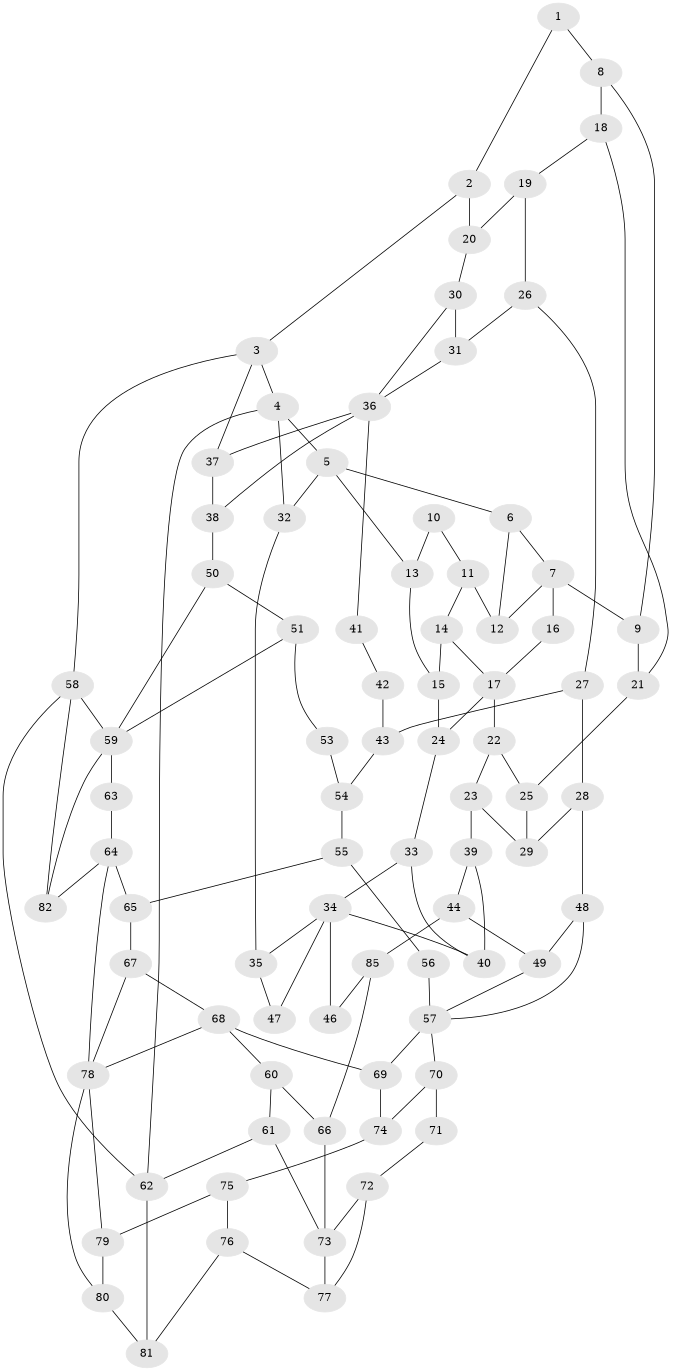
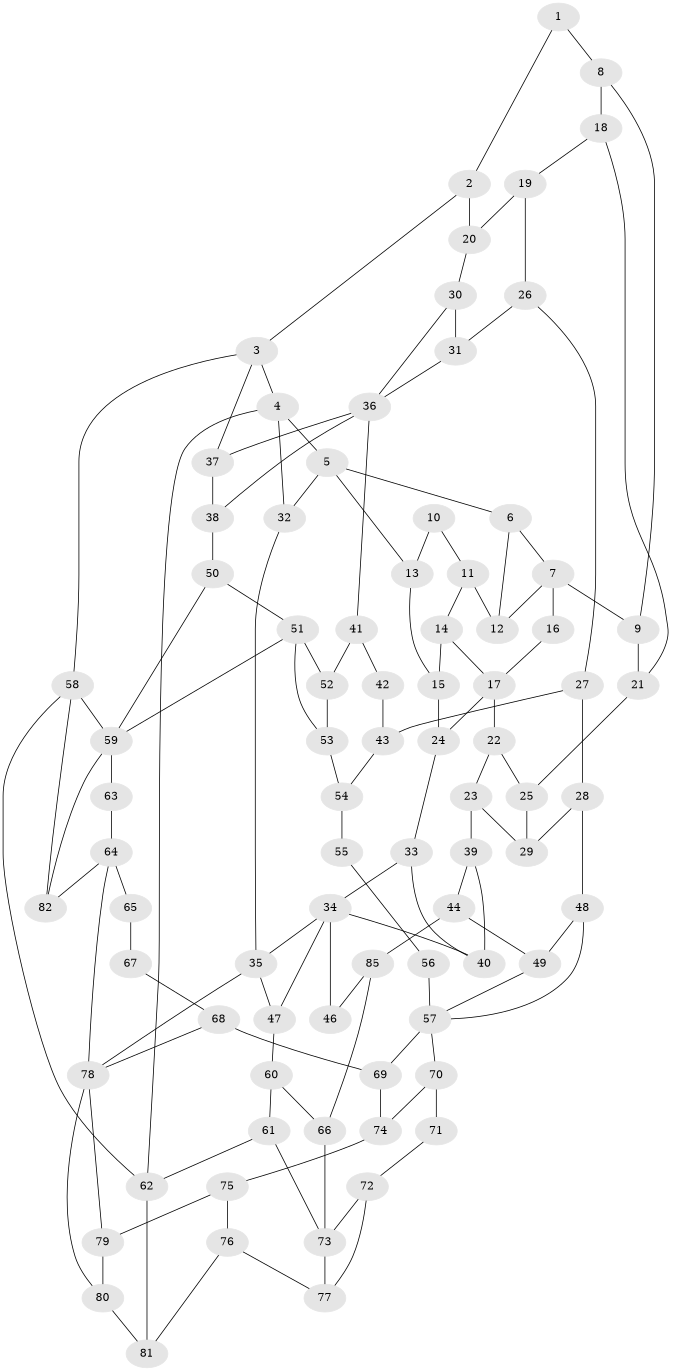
node "52": added
edge "55" -- "65": removed
edge "67" -- "78": now "35" -- "78"
edge "68" -- "60": now "47" -- "60"
